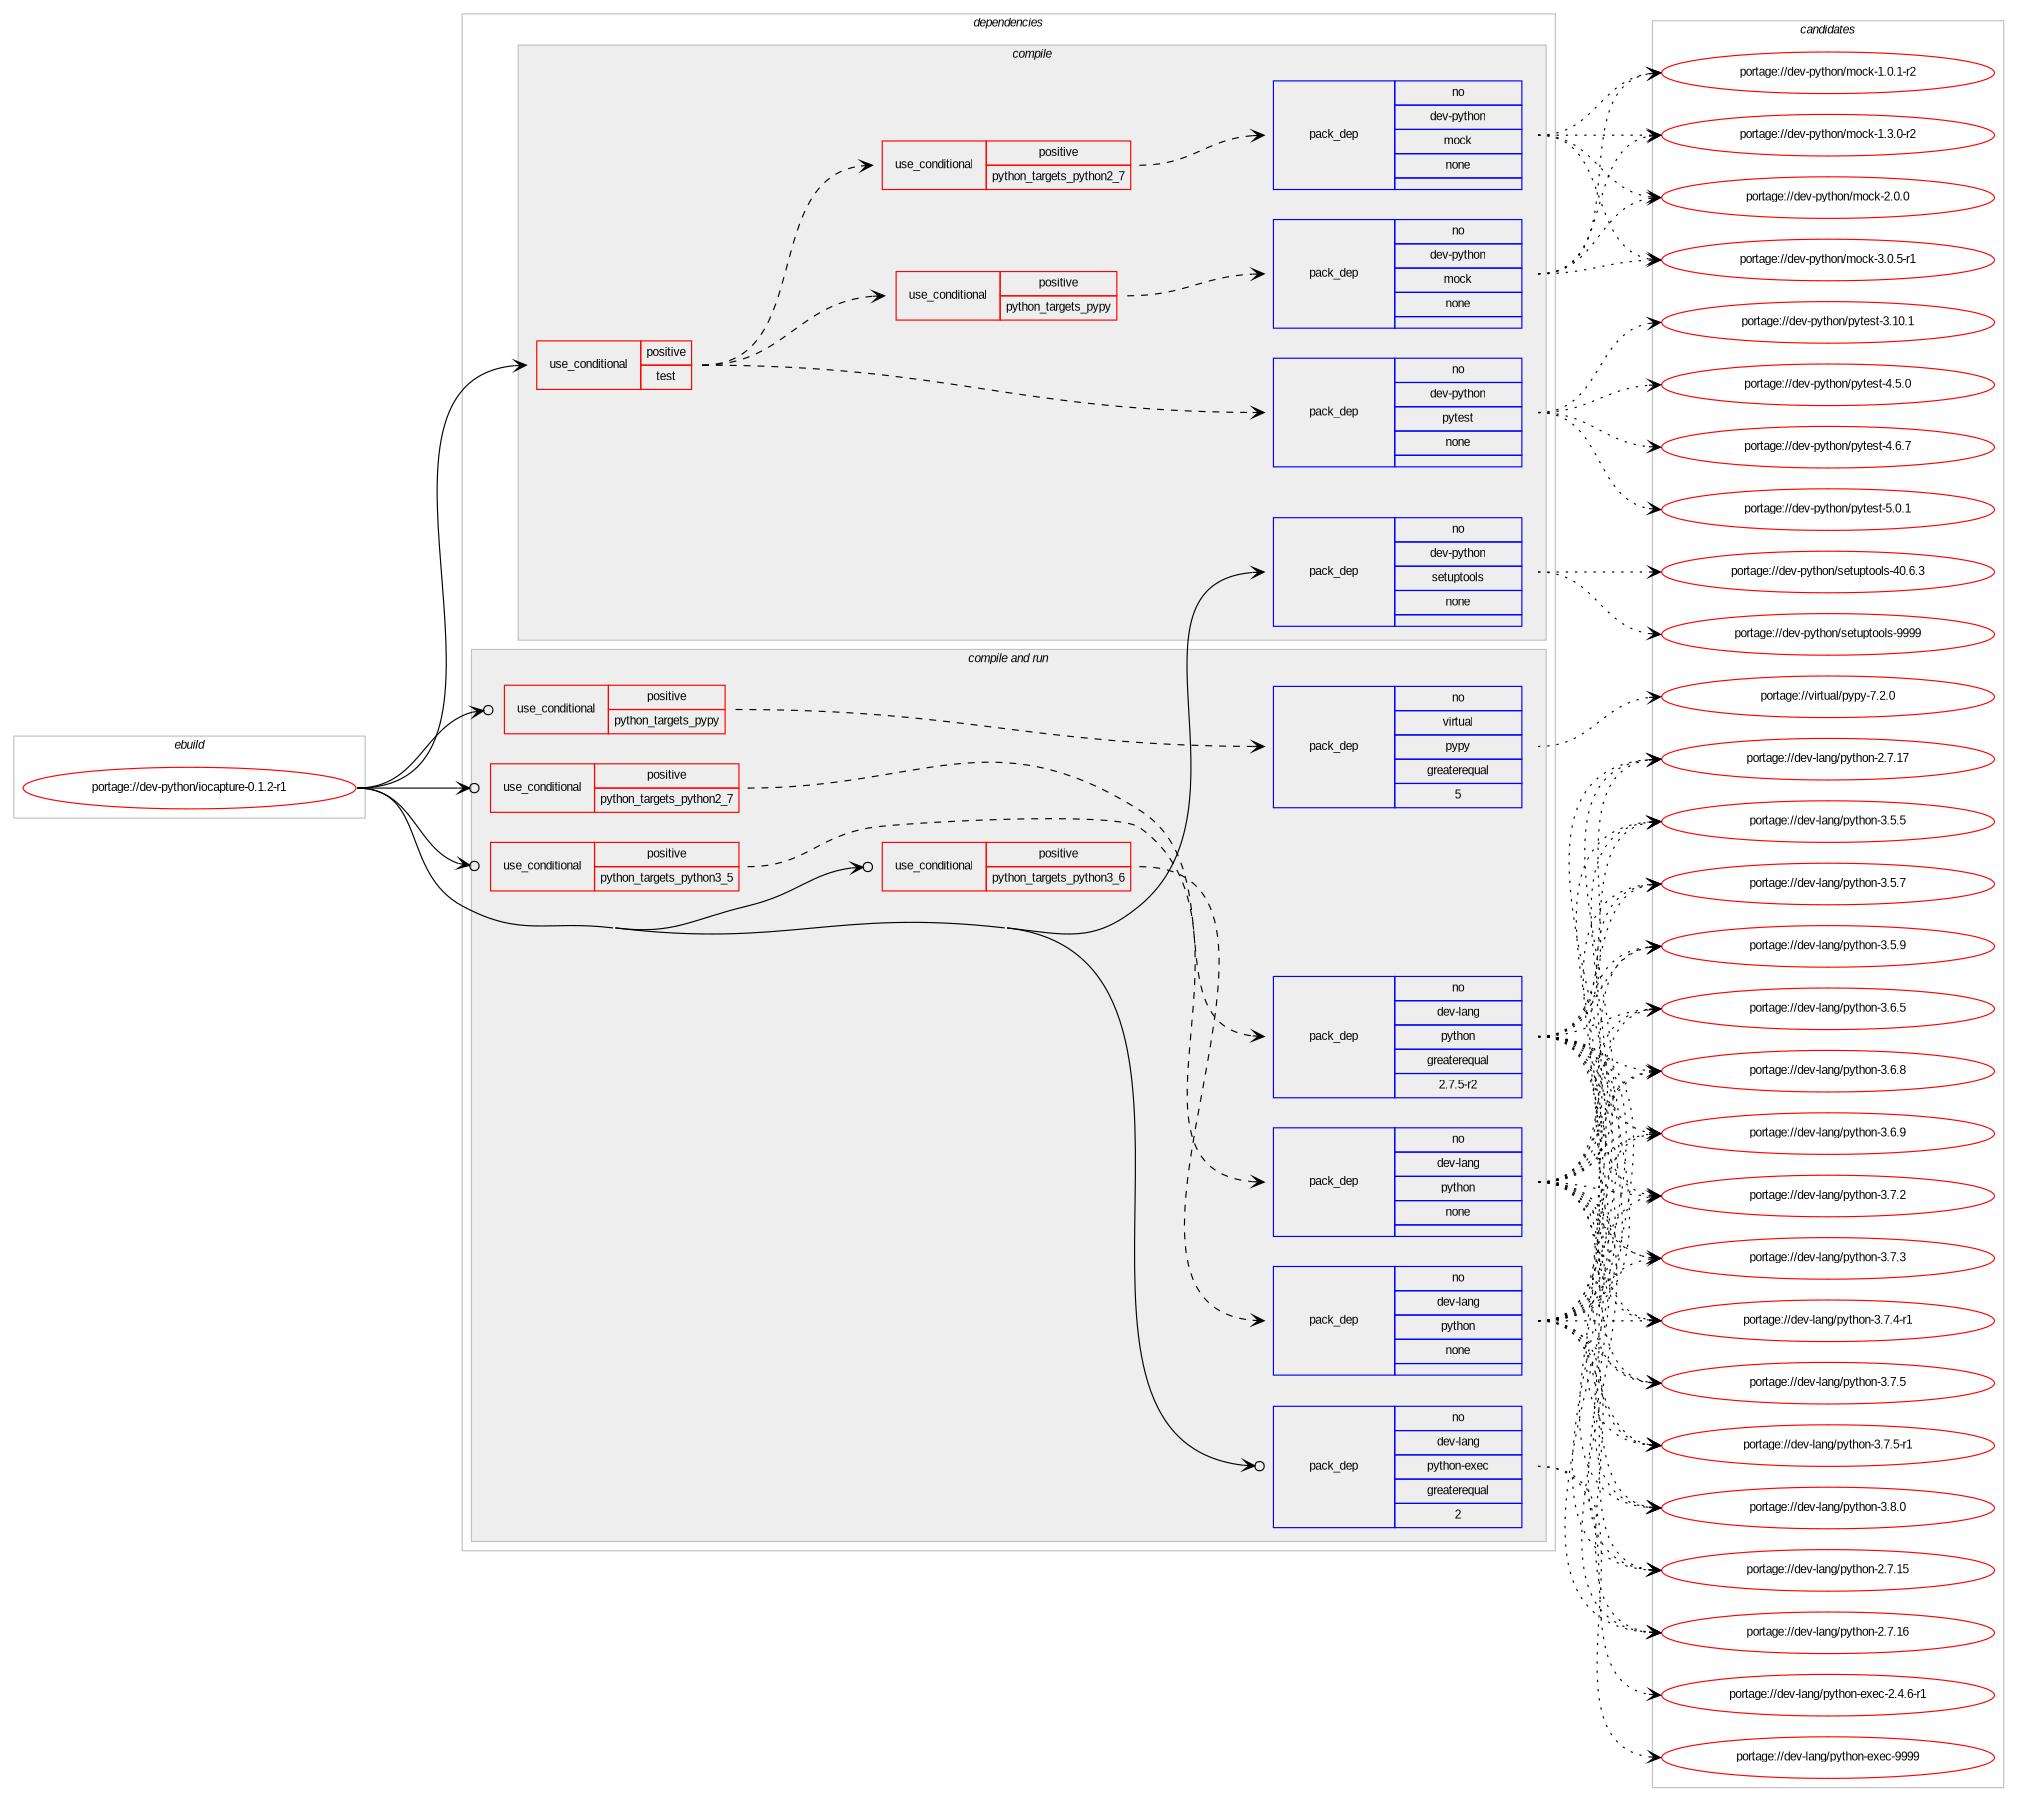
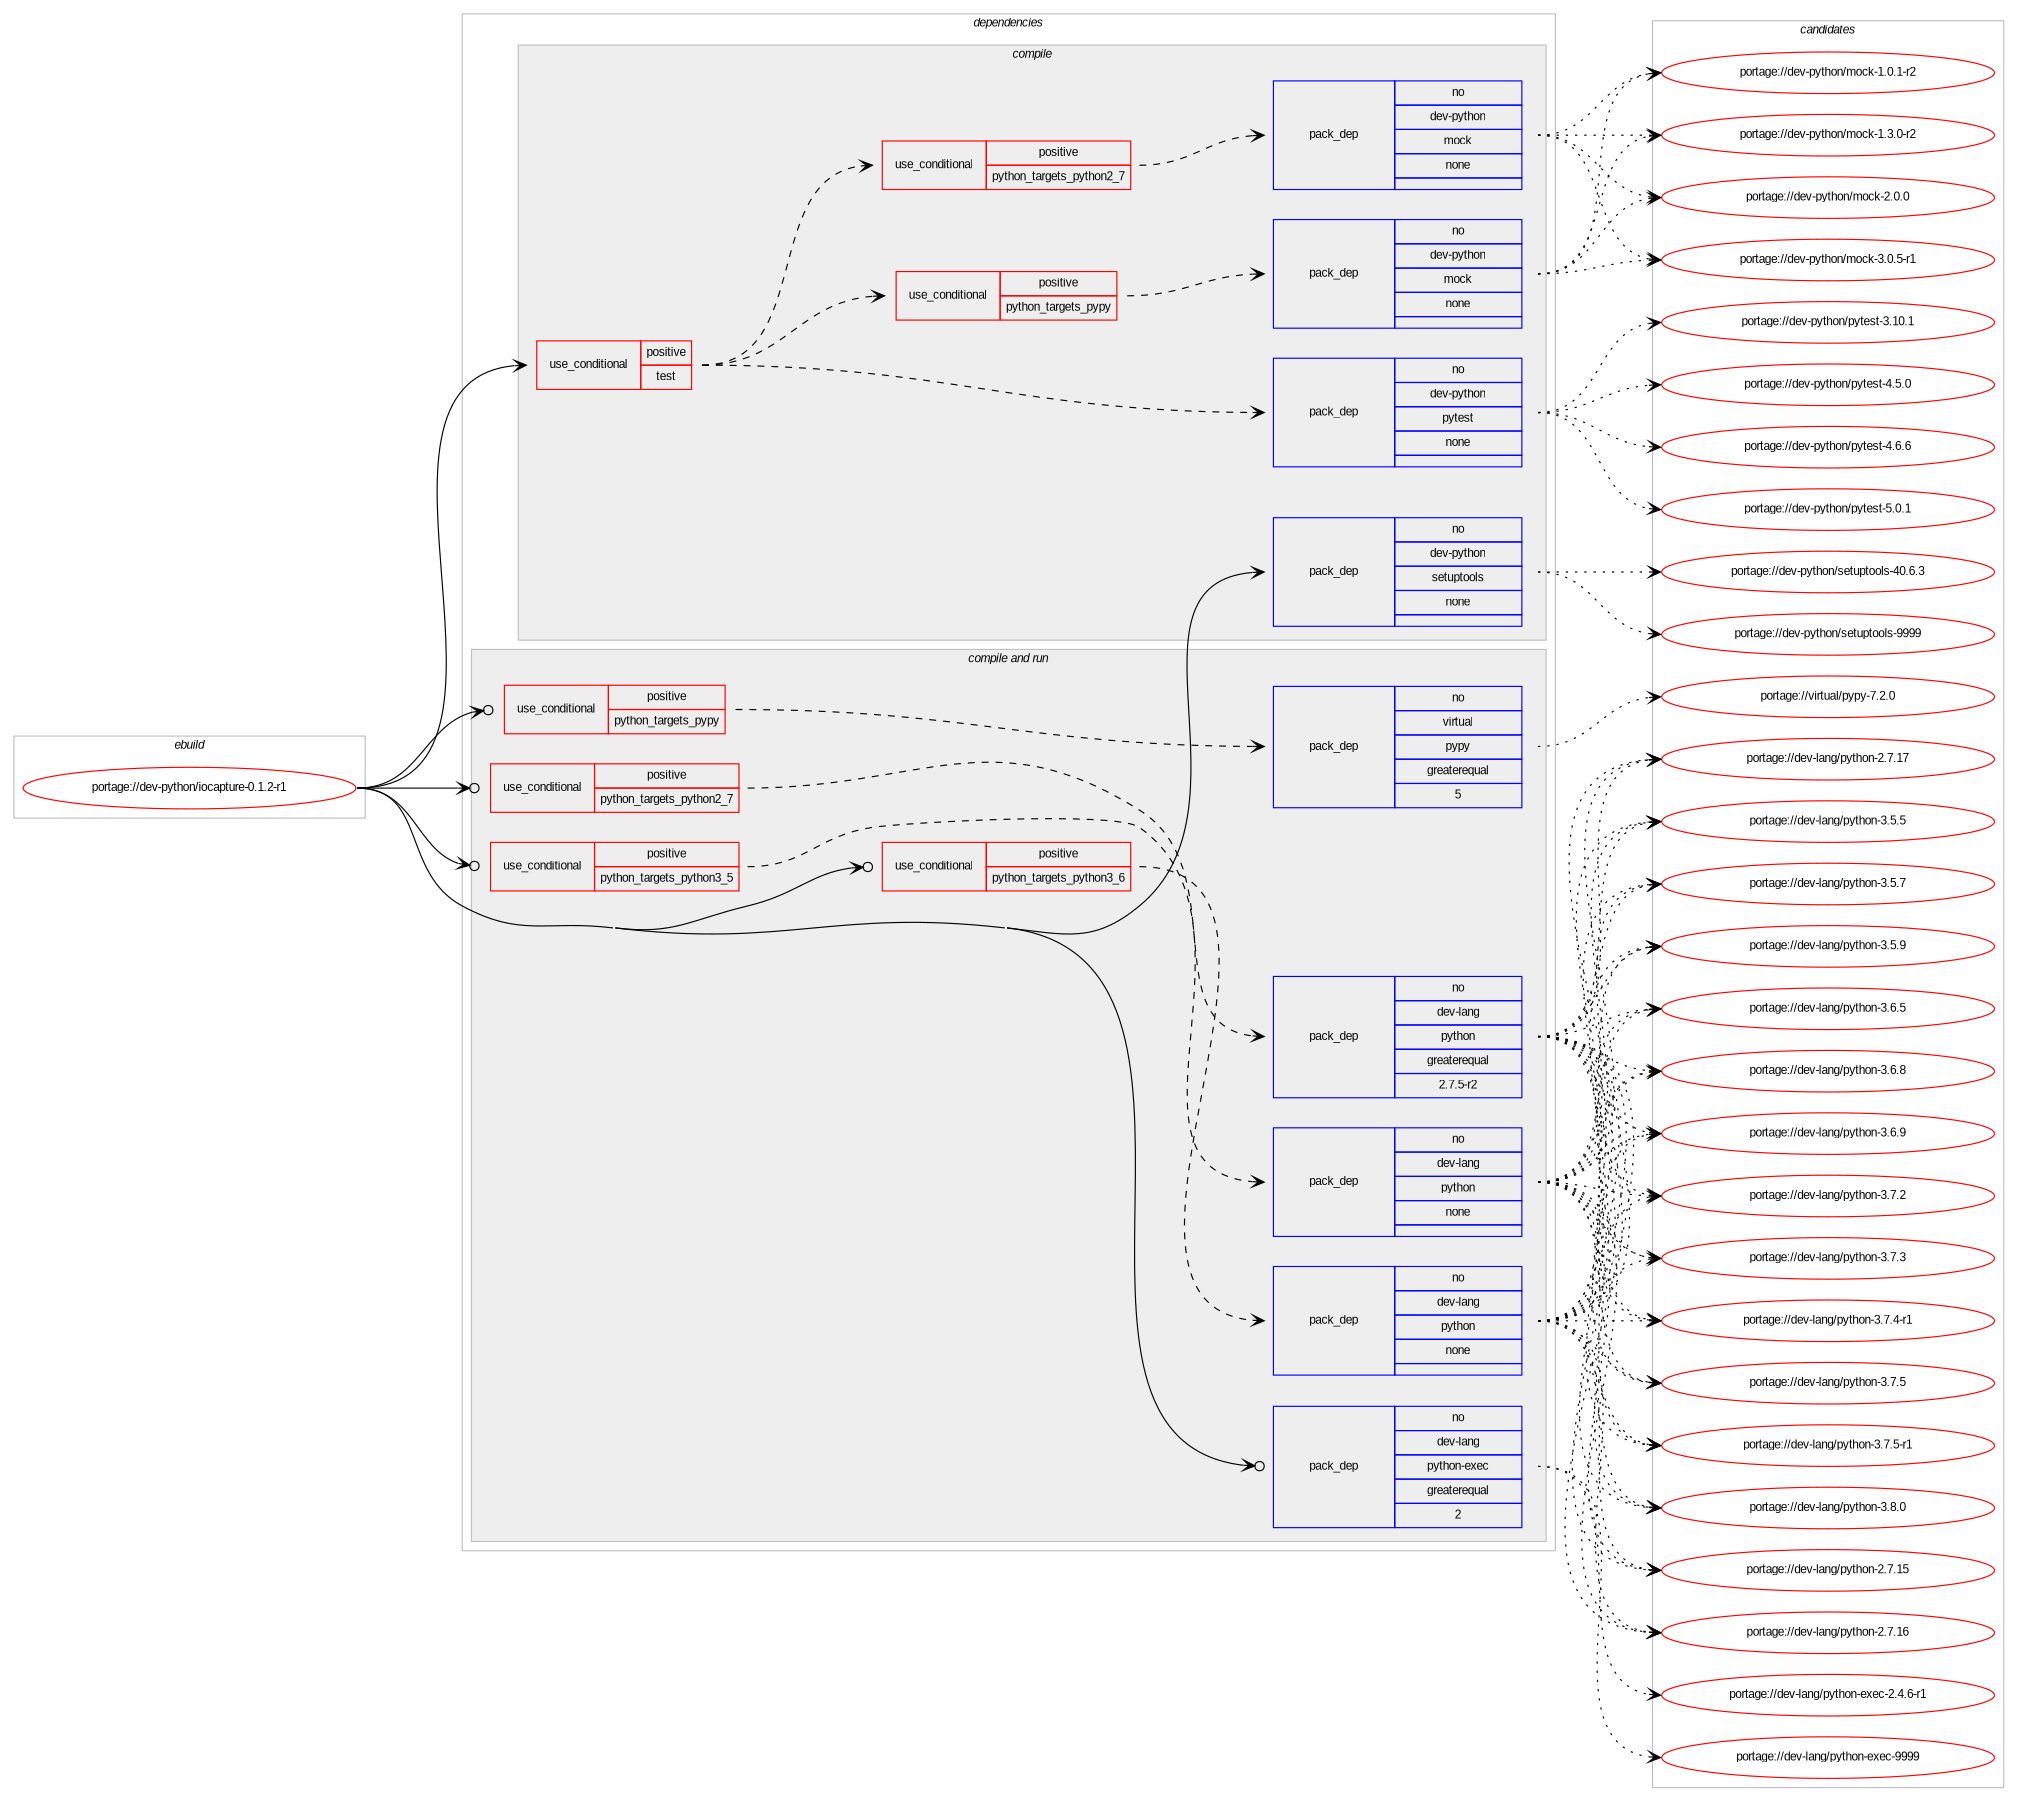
node "portage://dev-python/pytest-4.6.7": label "portage://dev-python/pytest-4.6.7" -> "portage://dev-python/pytest-4.6.6"
